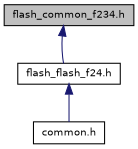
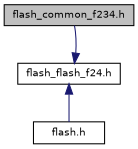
edge "flash_flash_f24.h" -> "flash_common_f234.h": reversed
node "common.h": label "common.h" -> "flash.h"
